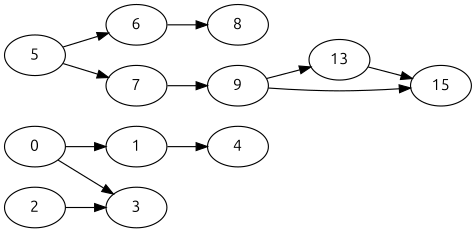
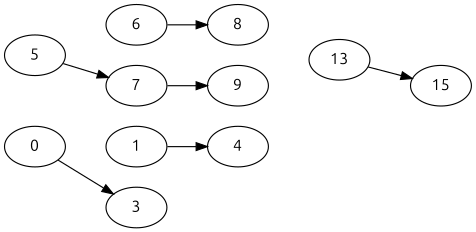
edge "5" -> "6": removed
edge "9" -> "13": removed
edge "9" -> "15": removed
edge "0" -> "1": removed
node "2": removed
